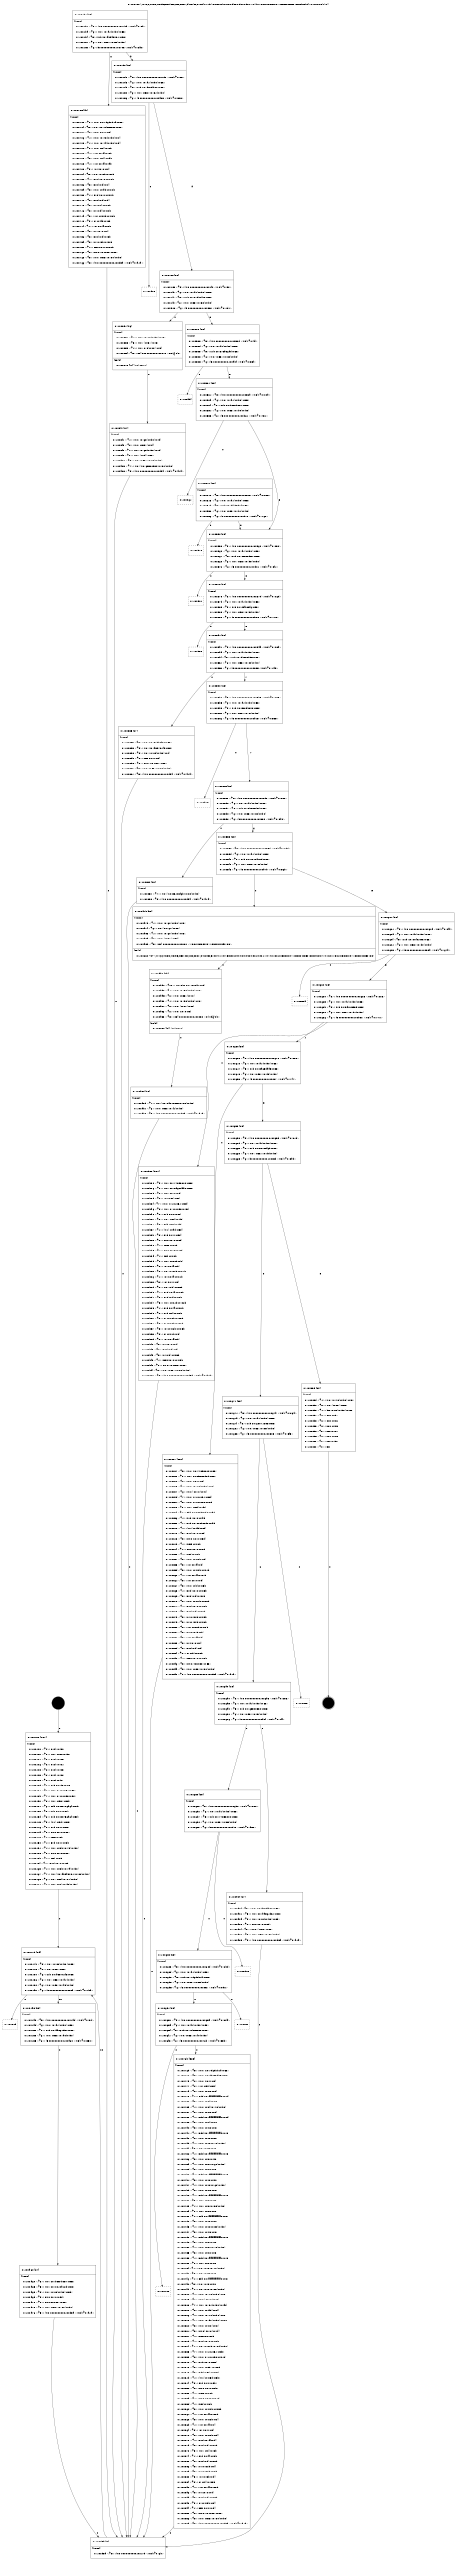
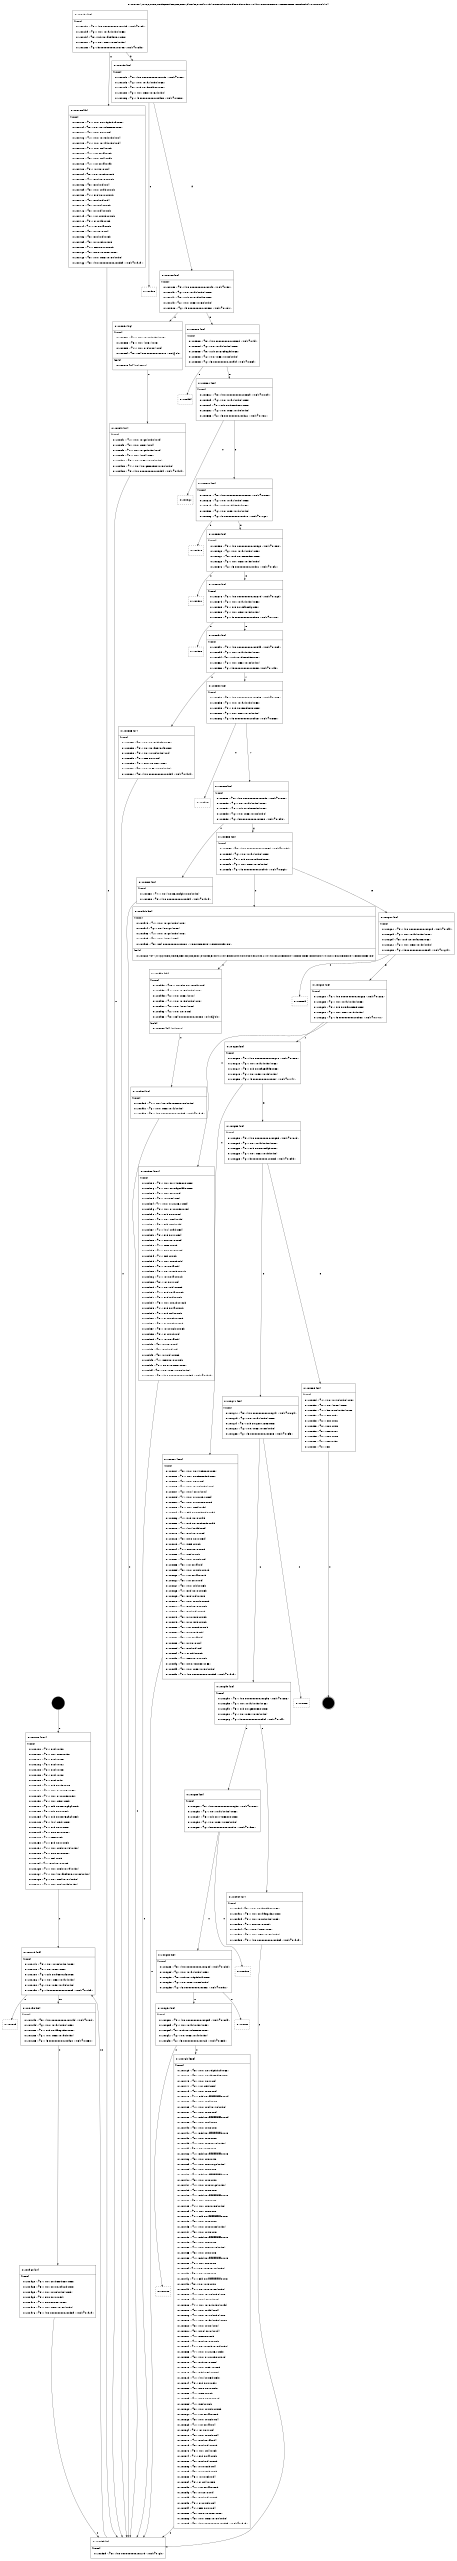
edge "0x401524 [28]" -> "0x40155c [28]": now "0x401524 [28]" -> "0x401540 [28]"
